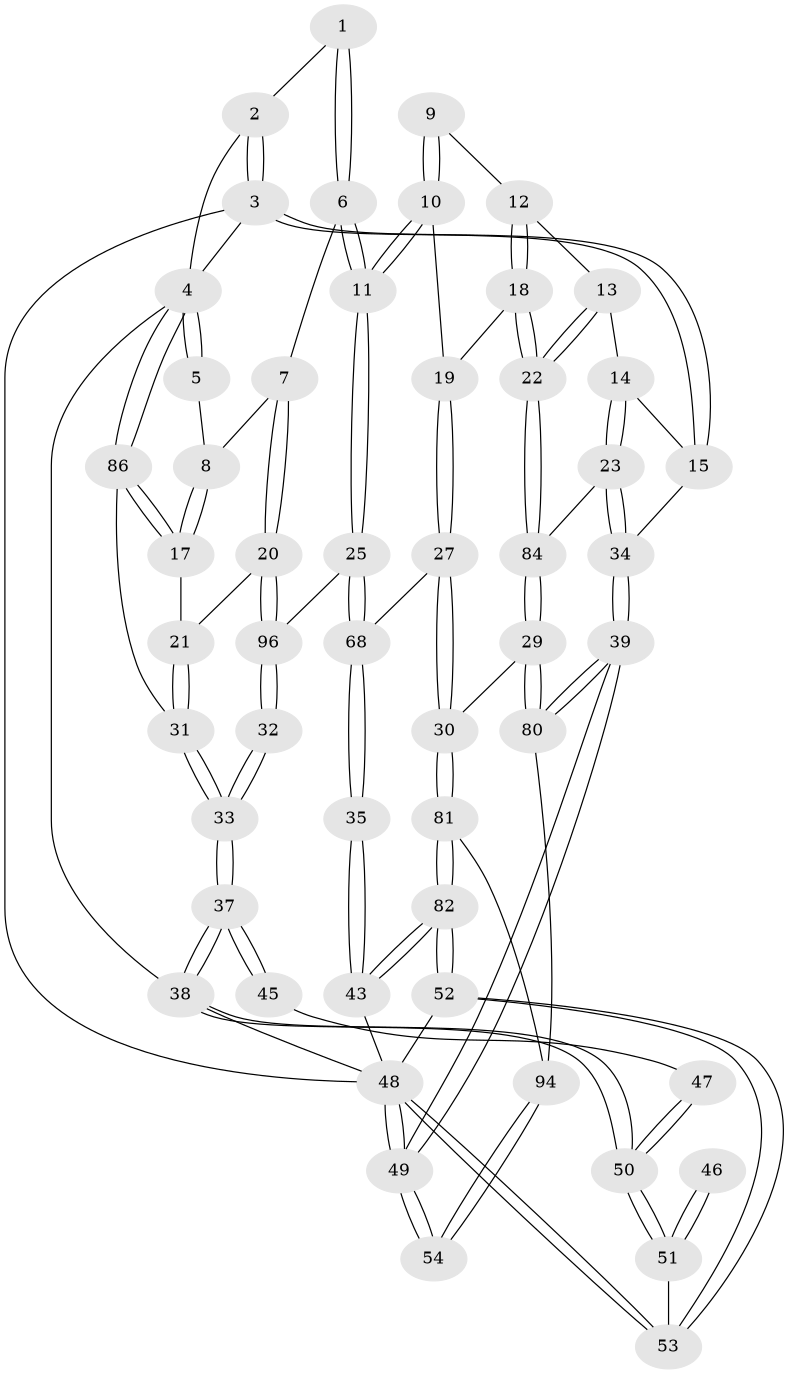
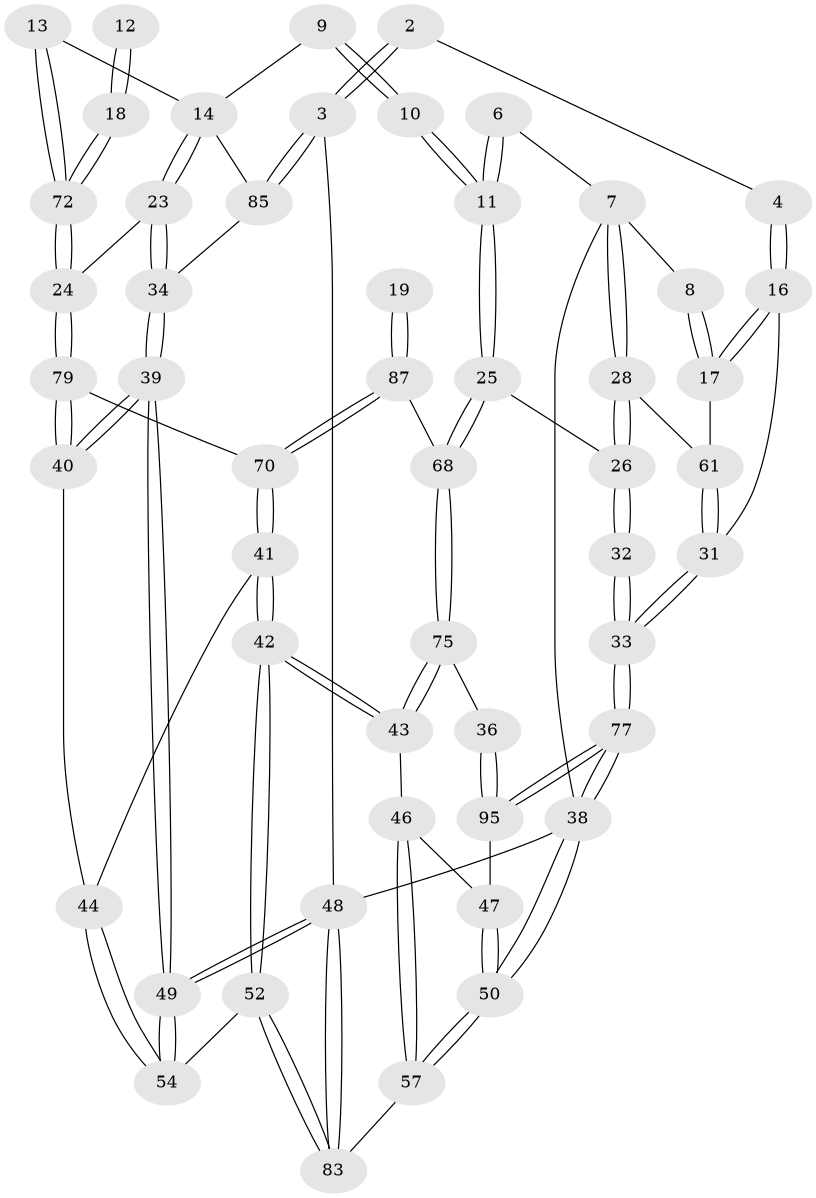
node "1": removed
edge "9" -- "12": now "9" -- "14"
edge "3" -- "4": removed
edge "12" -- "13": removed
edge "10" -- "19": removed
edge "18" -- "19": removed
node "5": removed
node "22": label "22" -> "72"
node "86": label "86" -> "16"
node "15": label "15" -> "85"
node "20": label "20" -> "28"
node "27": label "27" -> "87"
node "84": label "84" -> "24"
edge "4" -- "38": now "7" -- "38"
node "21": label "21" -> "61"
node "96": label "96" -> "26"
node "29": label "29" -> "79"
node "30": label "30" -> "70"
node "36": added
node "80": label "80" -> "40"
node "35": label "35" -> "75"
node "81": label "81" -> "41"
edge "46" -- "47": added
node "37": label "37" -> "77"
node "82": label "82" -> "42"
node "45": label "45" -> "95"
edge "43" -- "48": now "43" -- "46"
edge "52" -- "48": now "52" -- "54"
node "94": label "94" -> "44"
node "51": label "51" -> "57"
node "53": label "53" -> "83"
